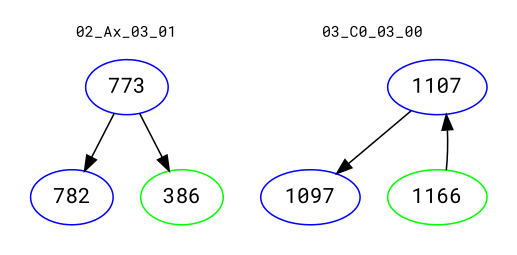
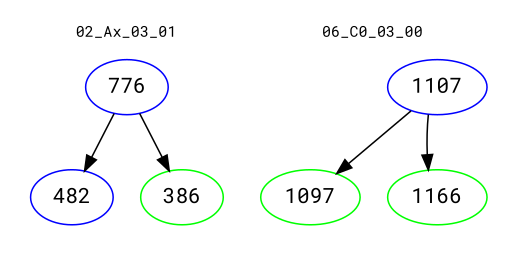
cluster "03_C0_03_00": label "03_C0_03_00" -> "06_C0_03_00"
node "773": label "773" -> "776"
edge "1166" -> "1107": reversed
node "782": label "782" -> "482"
node "1097": color blue -> green
